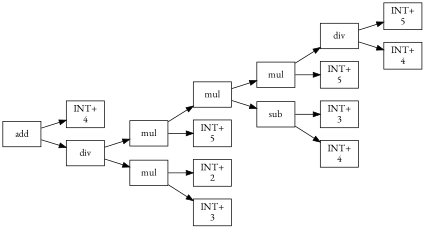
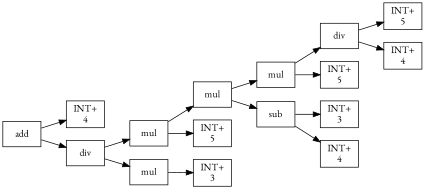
node "INT+ 2": removed
